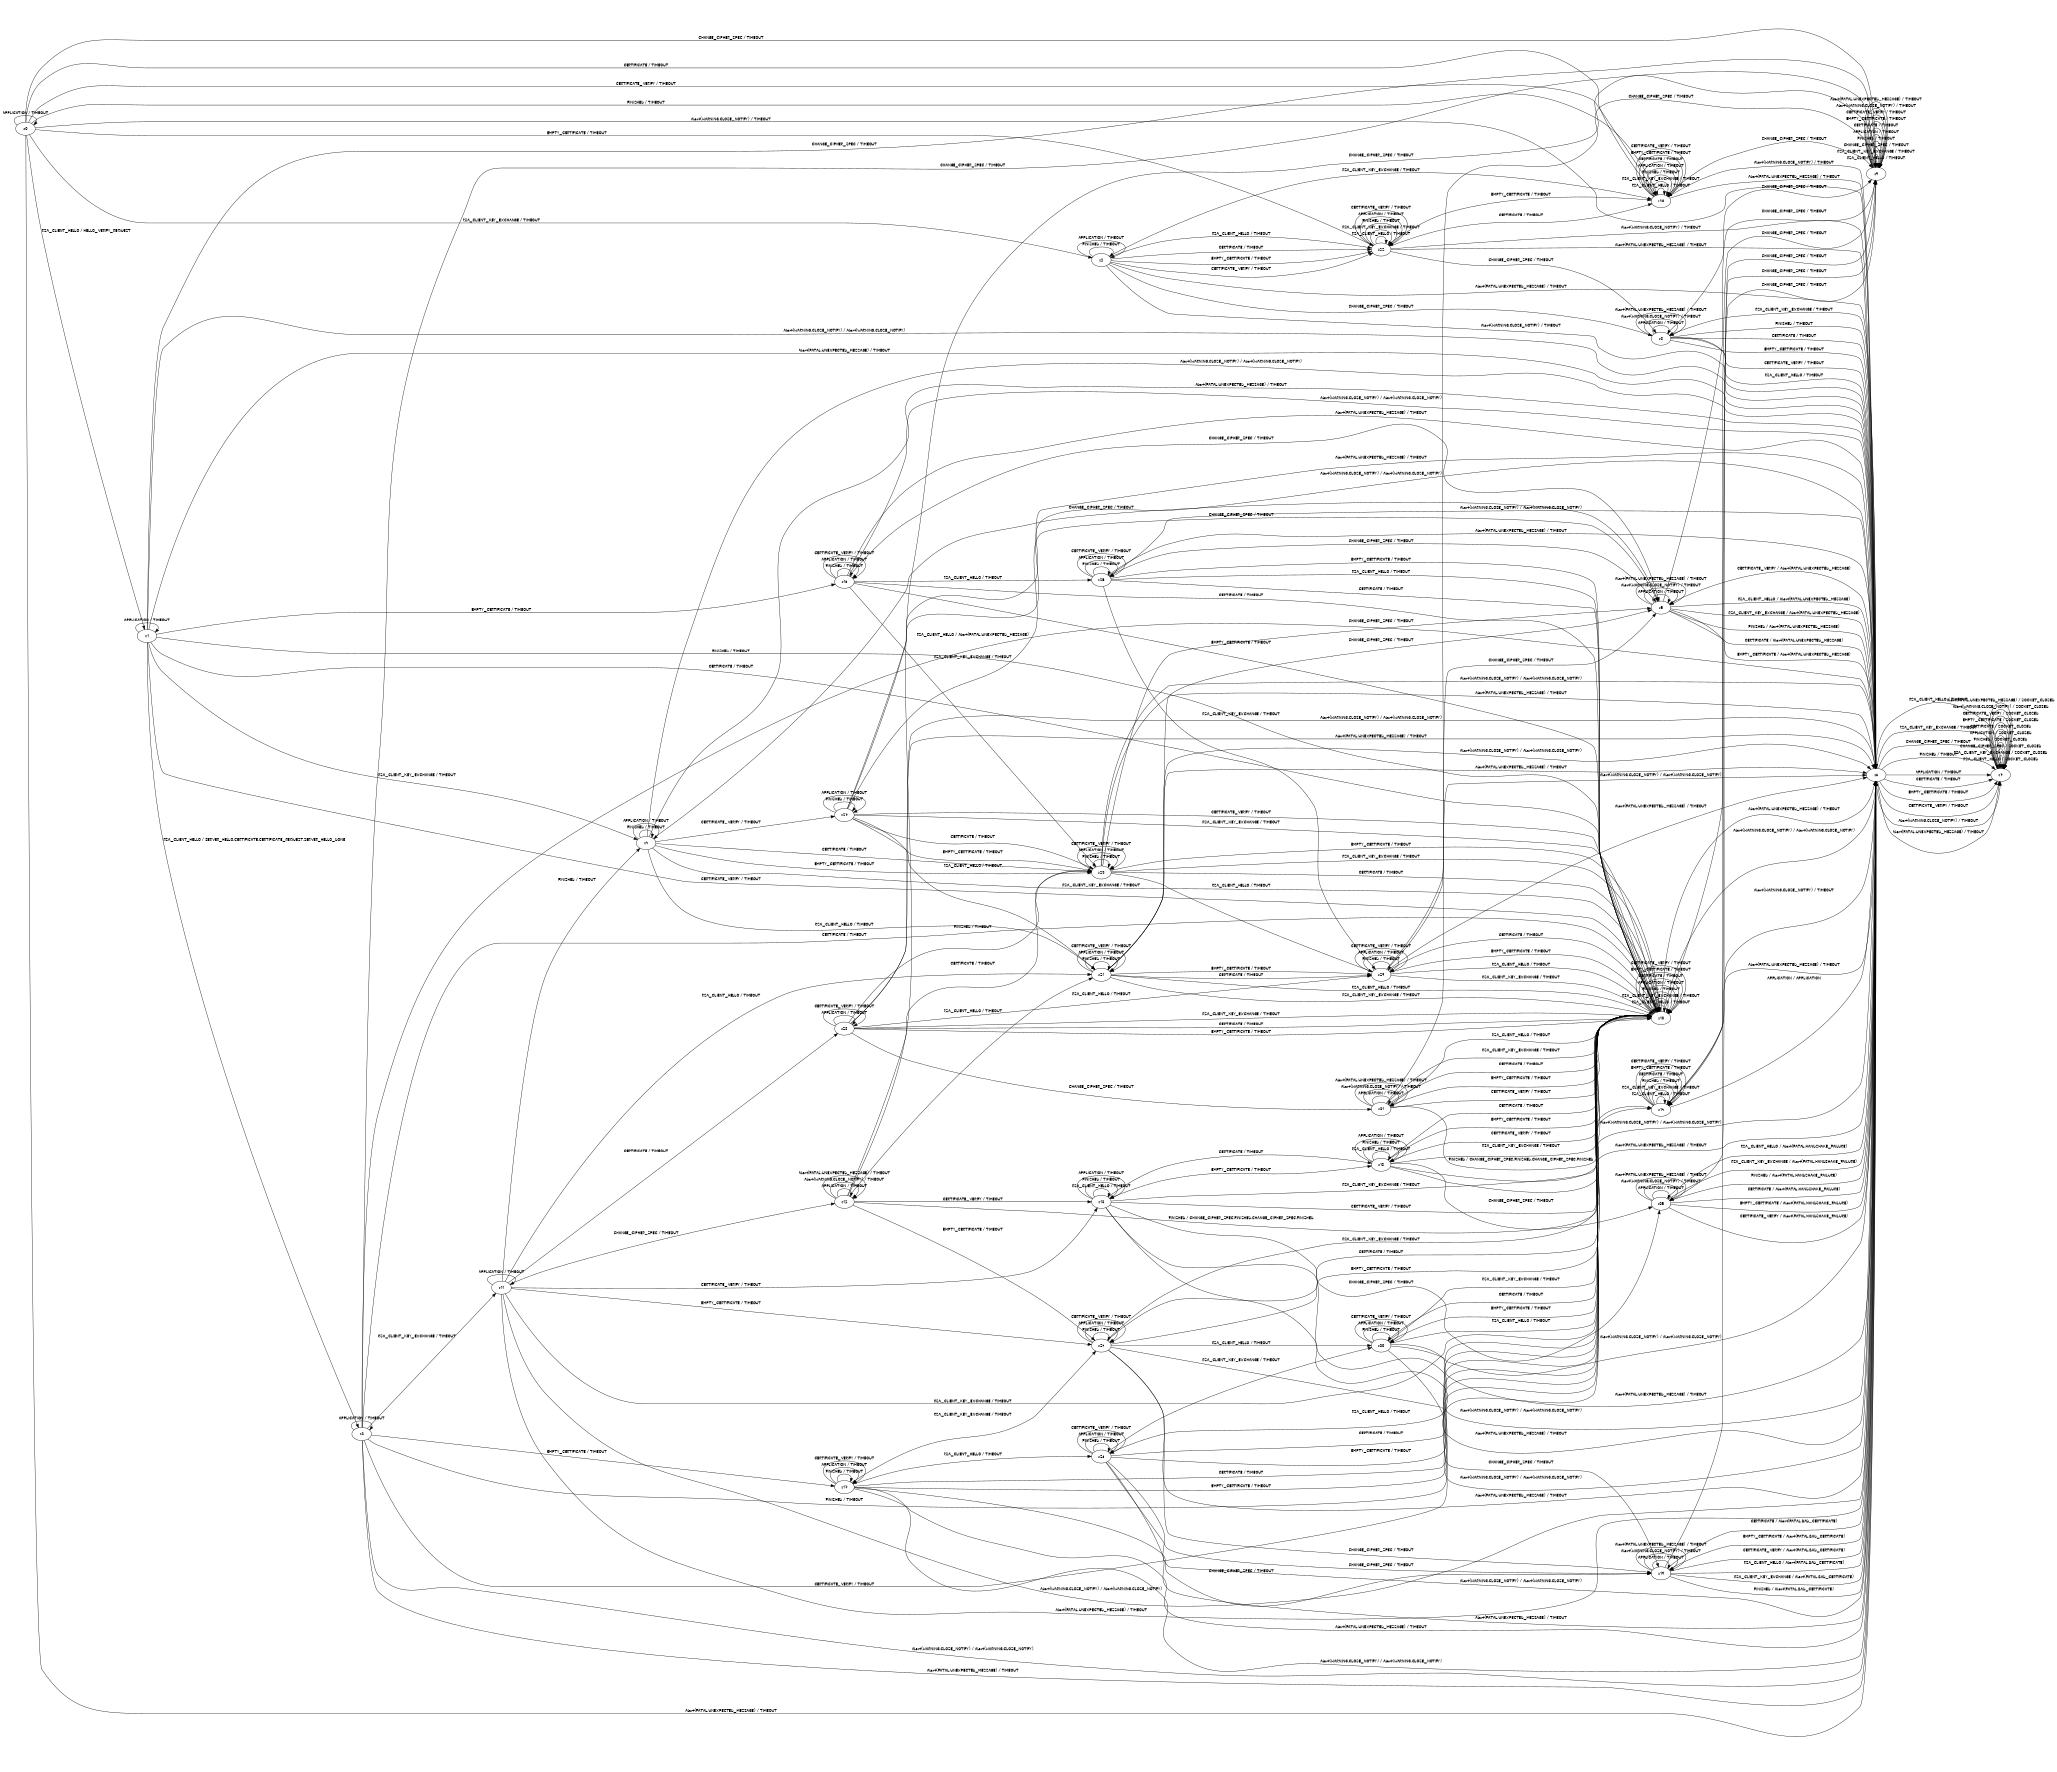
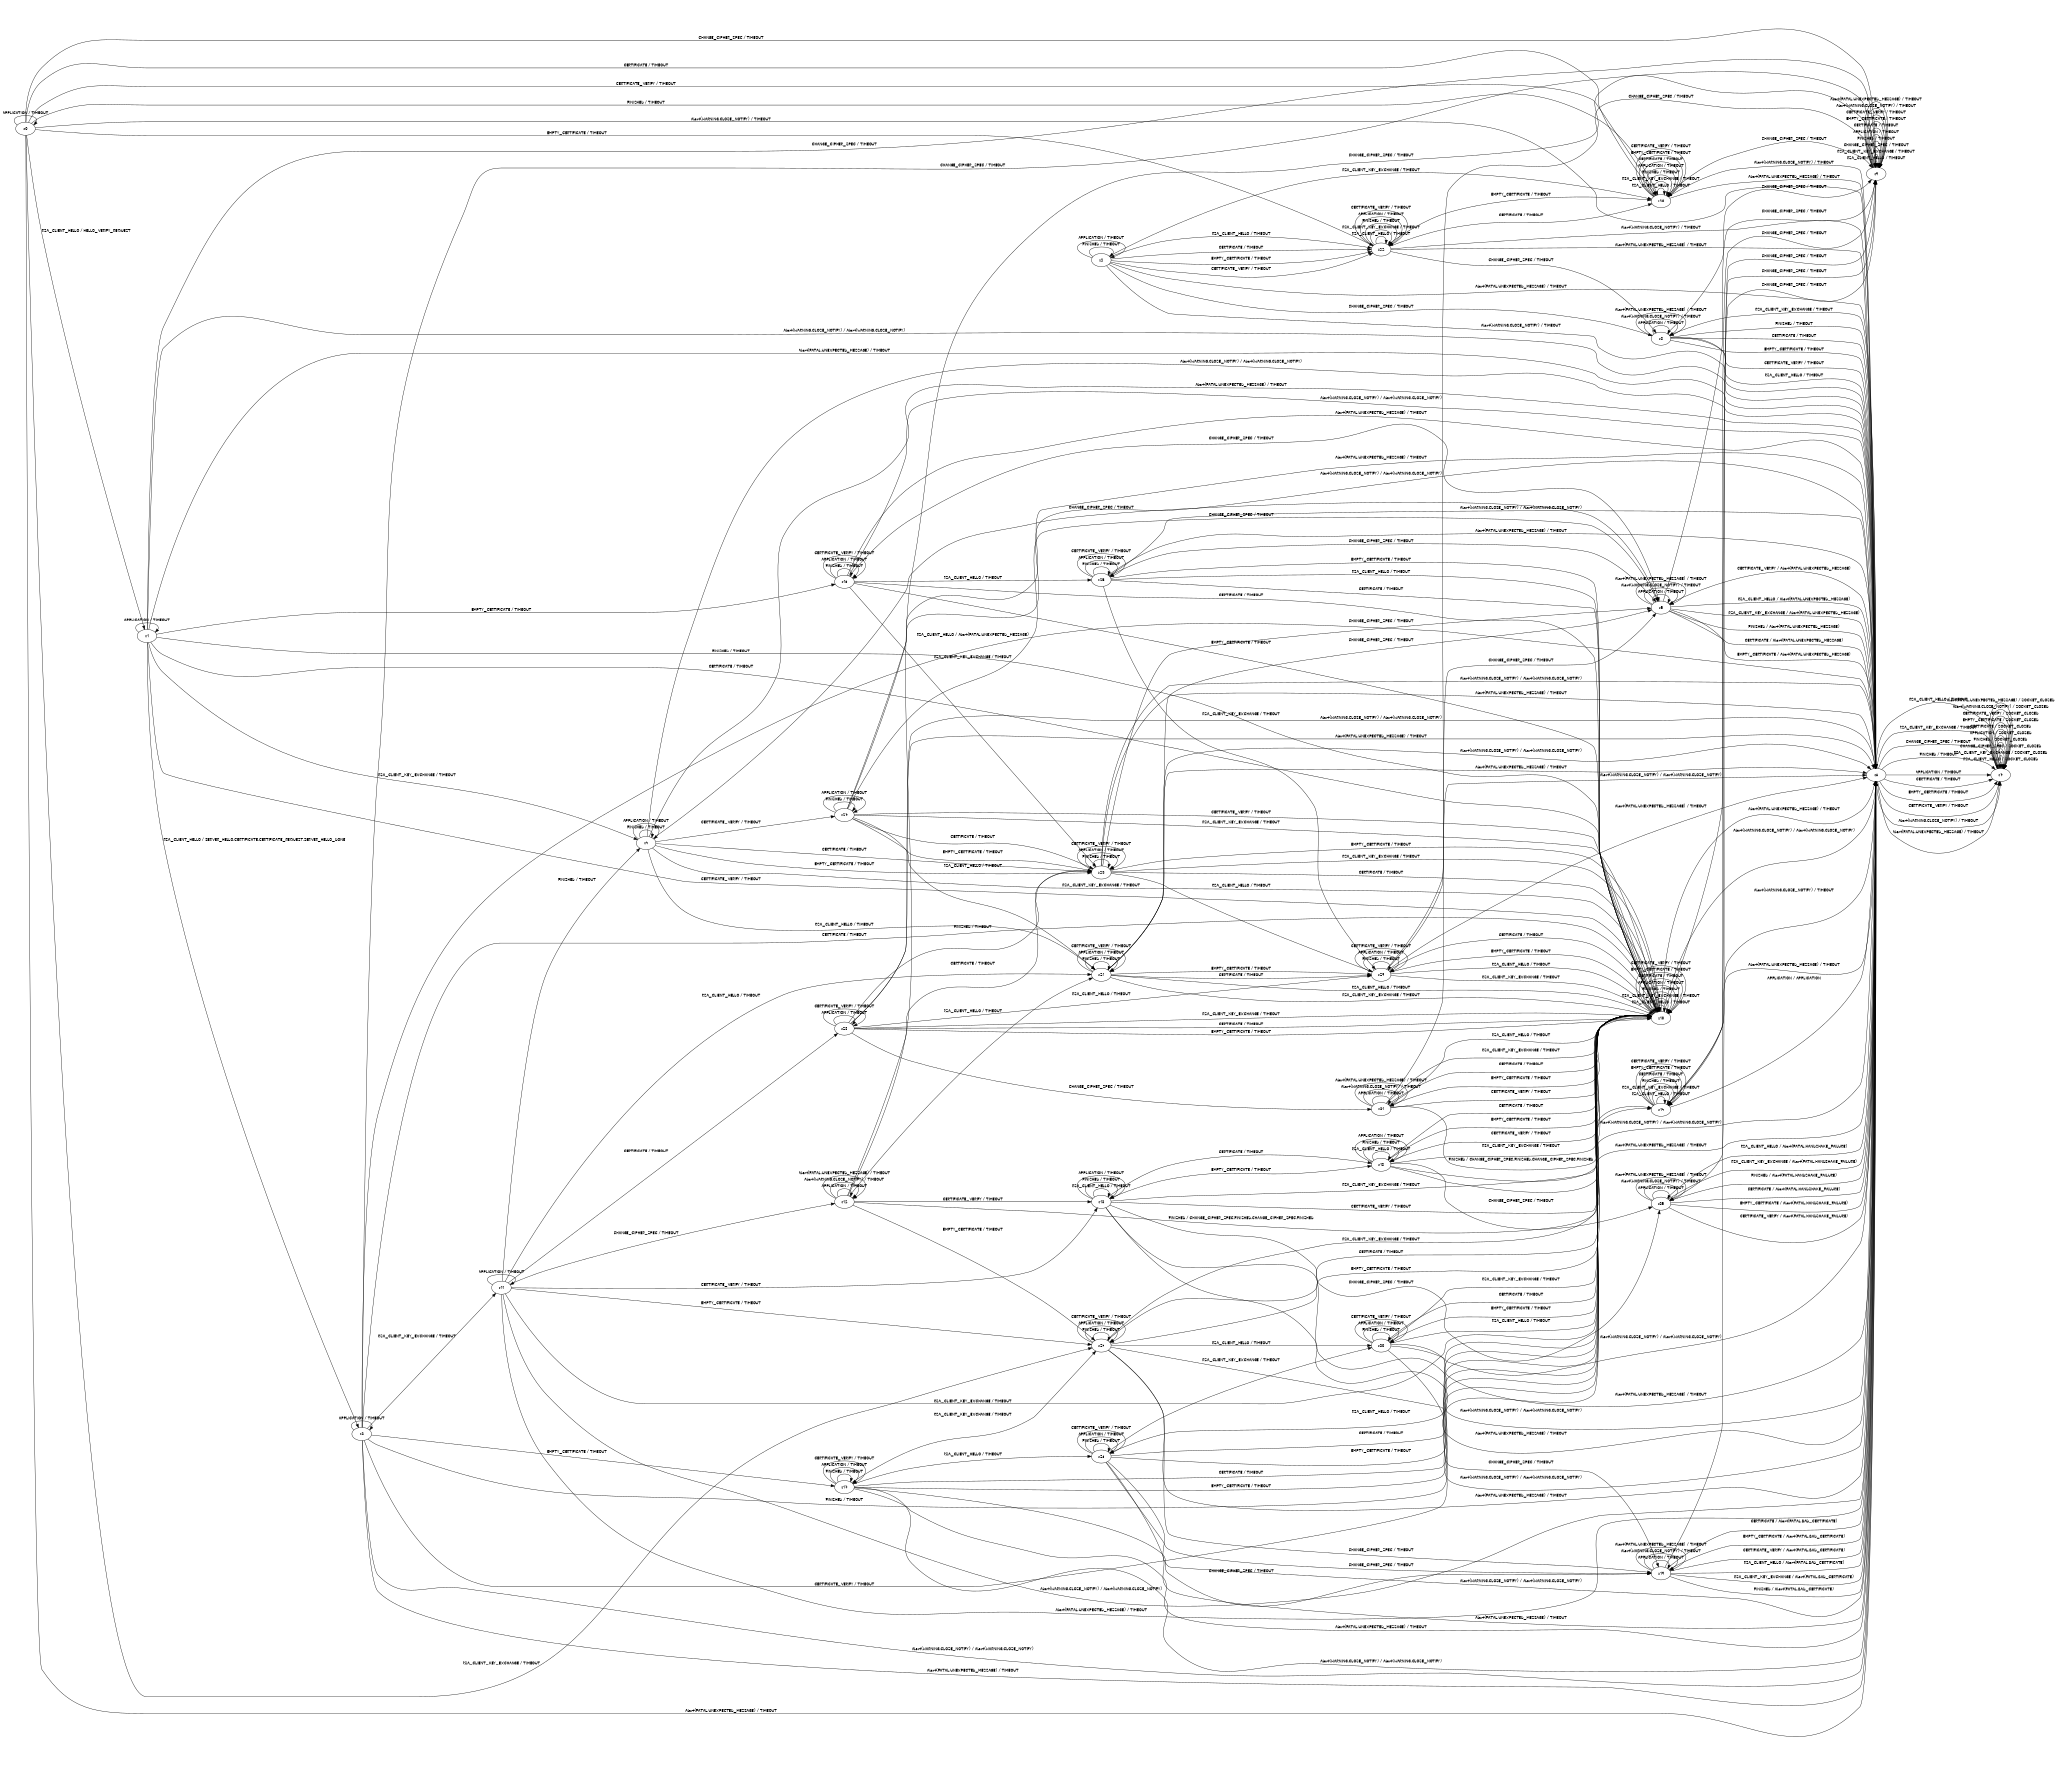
edge "s0" -> "s2": now "s0" -> "s24"
